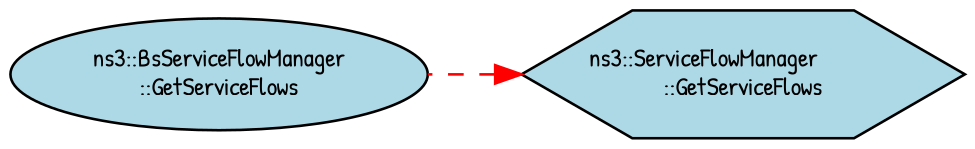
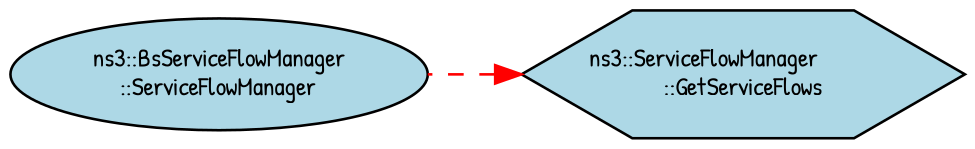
node "ns3::BsServiceFlowManager ::GetServiceFlows": label "ns3::BsServiceFlowManager ::GetServiceFlows" -> "ns3::BsServiceFlowManager ::ServiceFlowManager"
